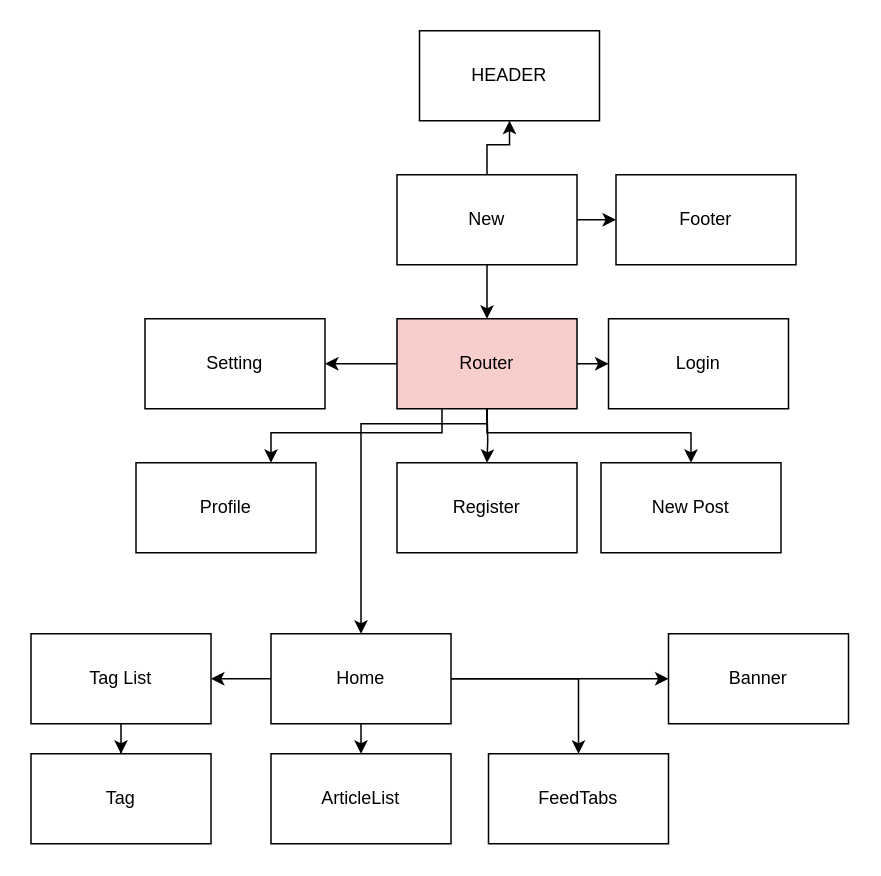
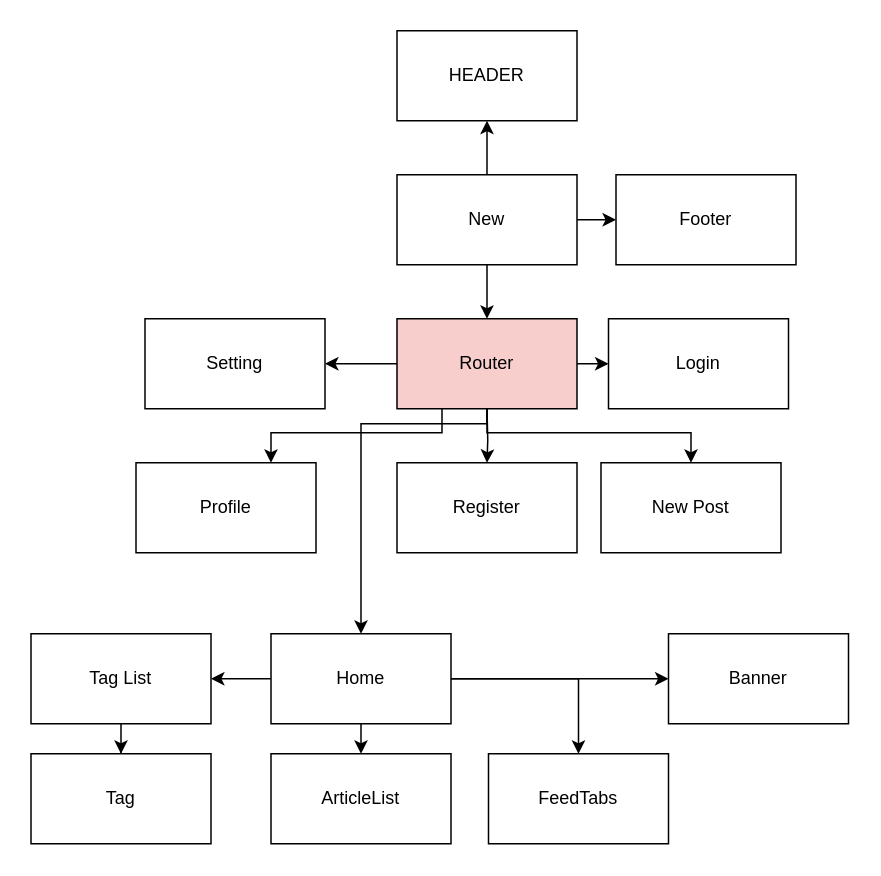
node "HEADER": moved (509, 76) -> (487, 76)
